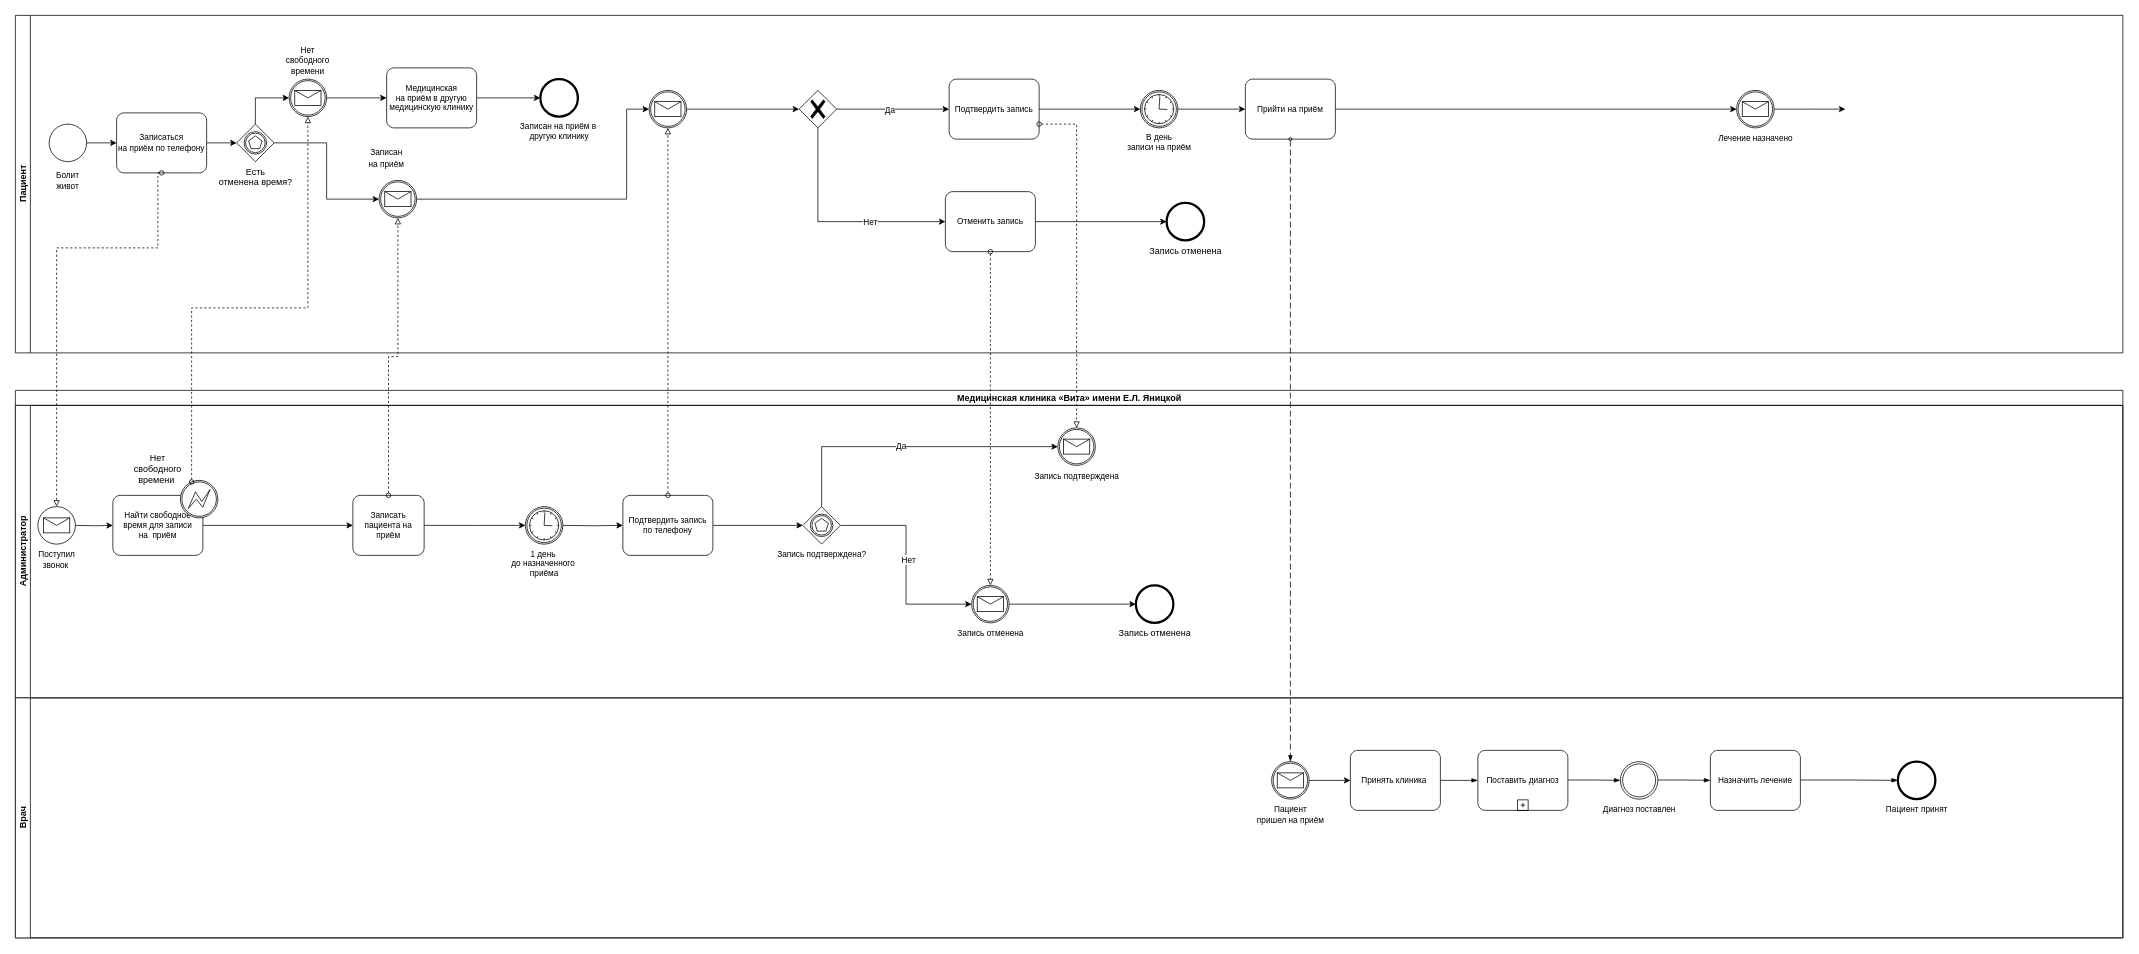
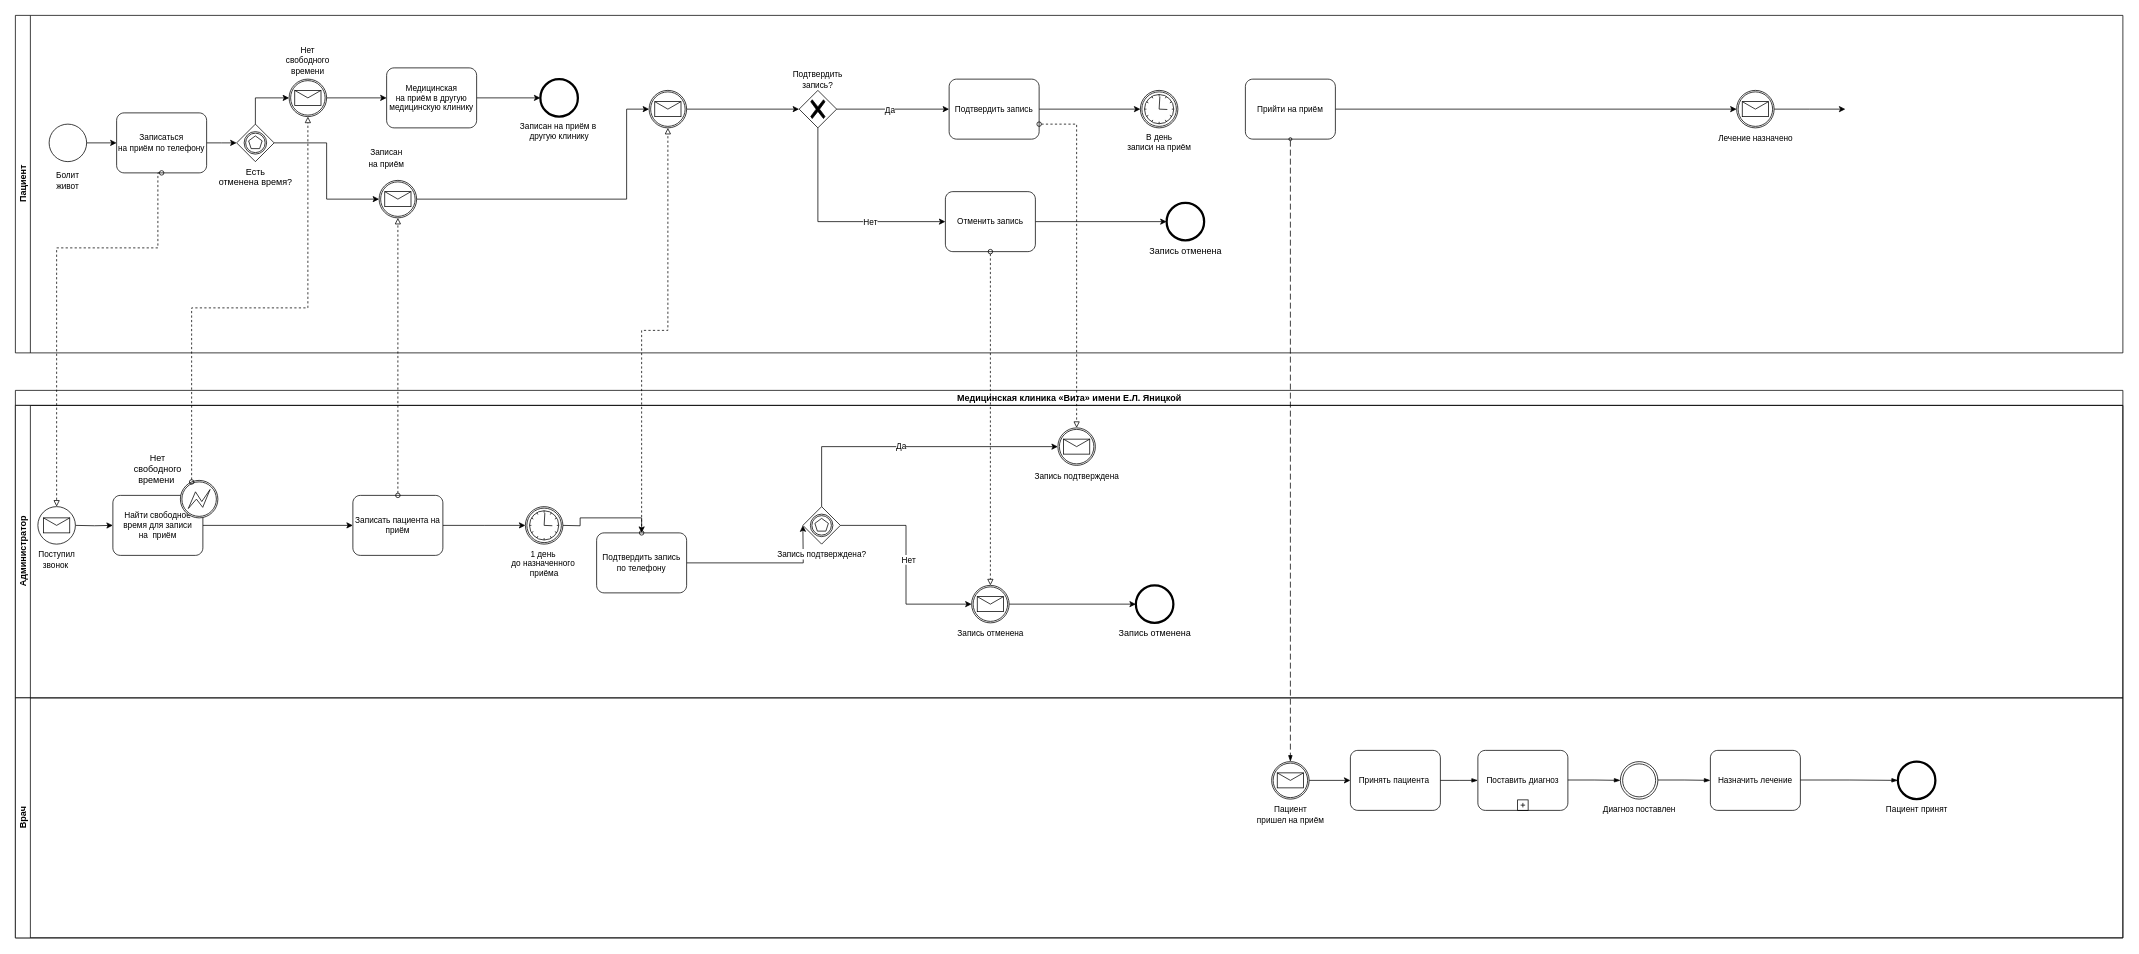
node "Подтвердить запись?": added
edge "В день записи на приём" -> "Прийти на приём": removed
node "Записать пациента на приём": size 71x60 -> 90x60
node "Подтвердить запись по телефону": moved (668, 525) -> (642, 563)
node "Принять клиника": label "Принять клиника" -> "Принять пациента"
